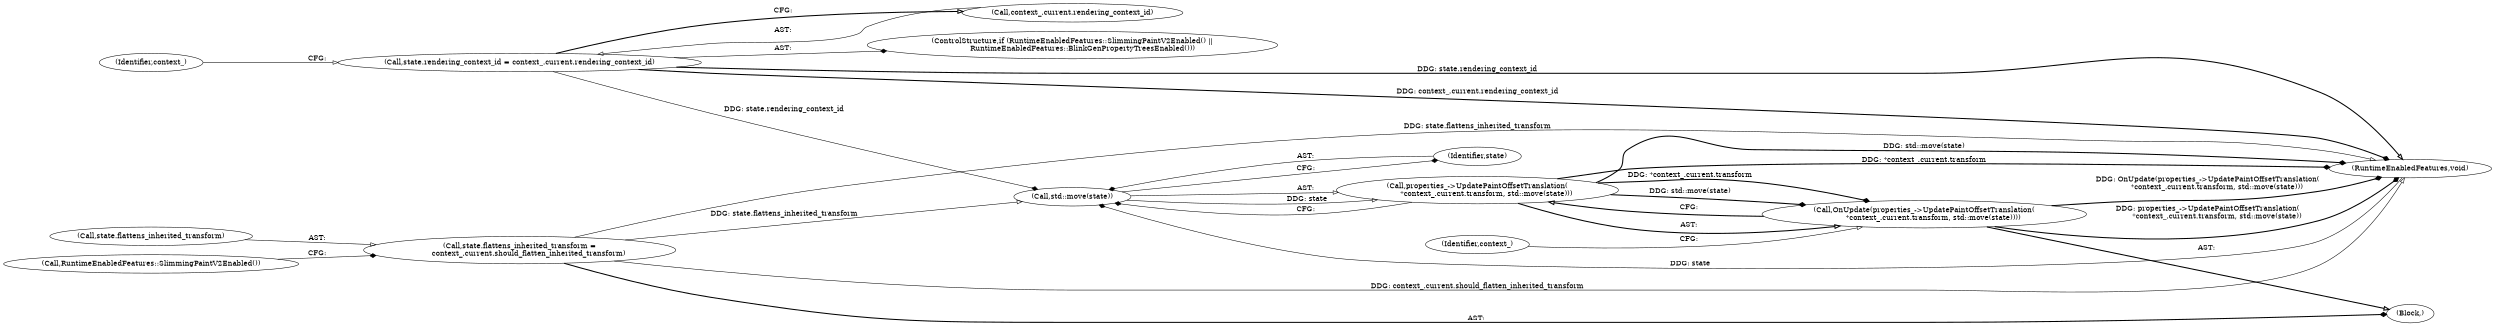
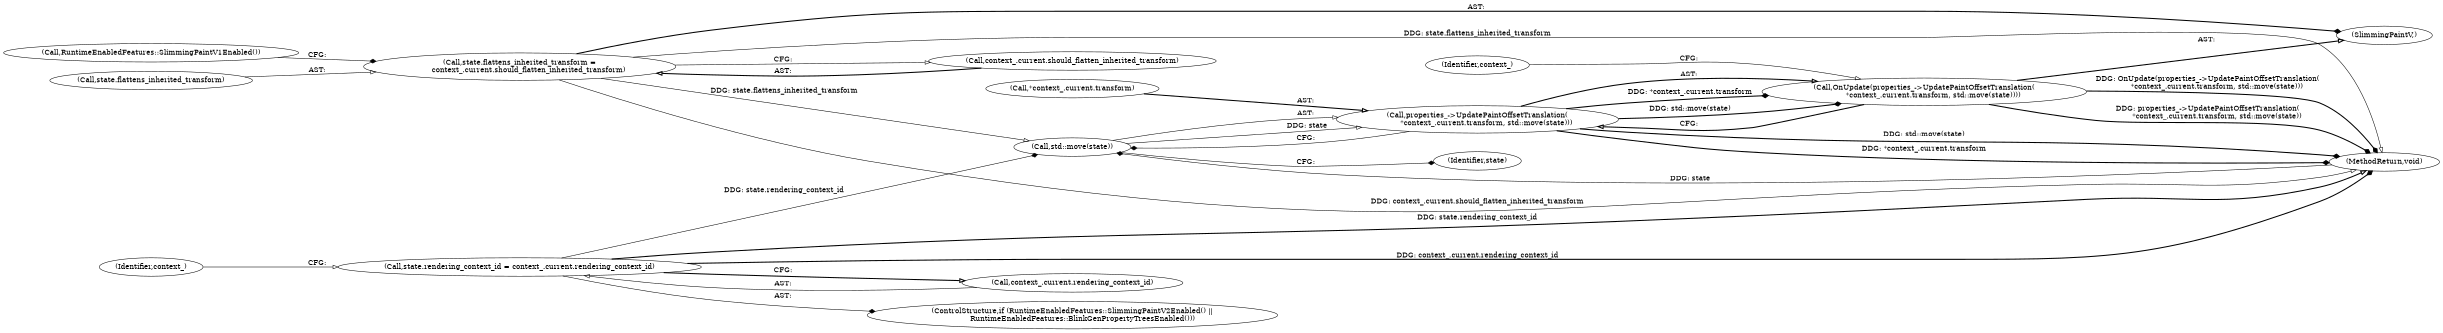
node "(Call,context_.current.should_flatten_inherited_transform)": added
node "(Call,*context_.current.transform)": added
edge "(Identifier,state)" -> "(Call,std::move(state))": removed, label "AST:"
node "(RuntimeEnabledFeatures,void)": label "(RuntimeEnabledFeatures,void)" -> "(MethodReturn,void)"
node "(Call,RuntimeEnabledFeatures::SlimmingPaintV2Enabled())": label "(Call,RuntimeEnabledFeatures::SlimmingPaintV2Enabled())" -> "(Call,RuntimeEnabledFeatures::SlimmingPaintV1Enabled())"
node "(Block,)": label "(Block,)" -> "(SlimmingPaintV,)"
